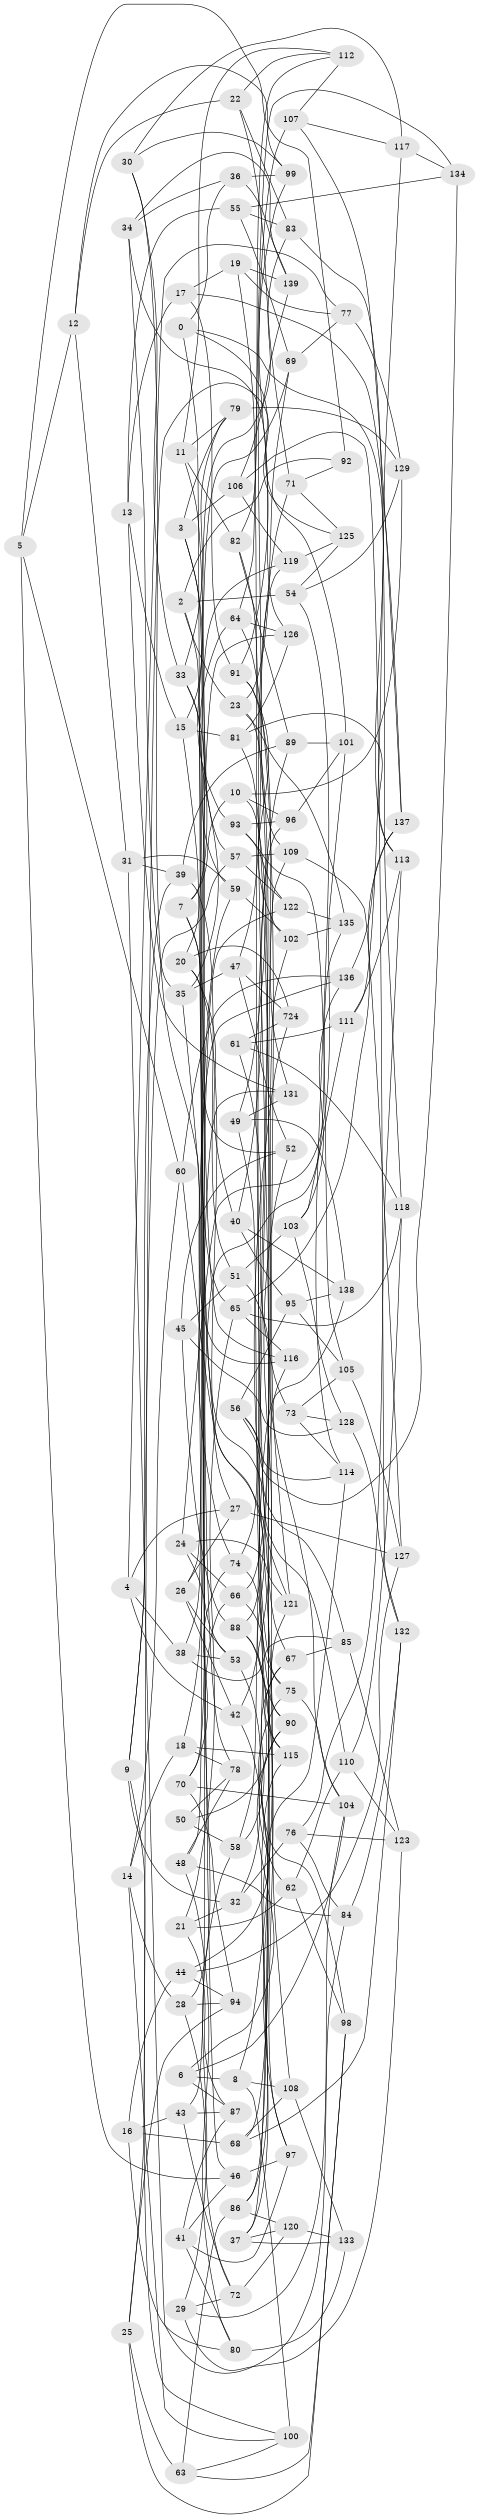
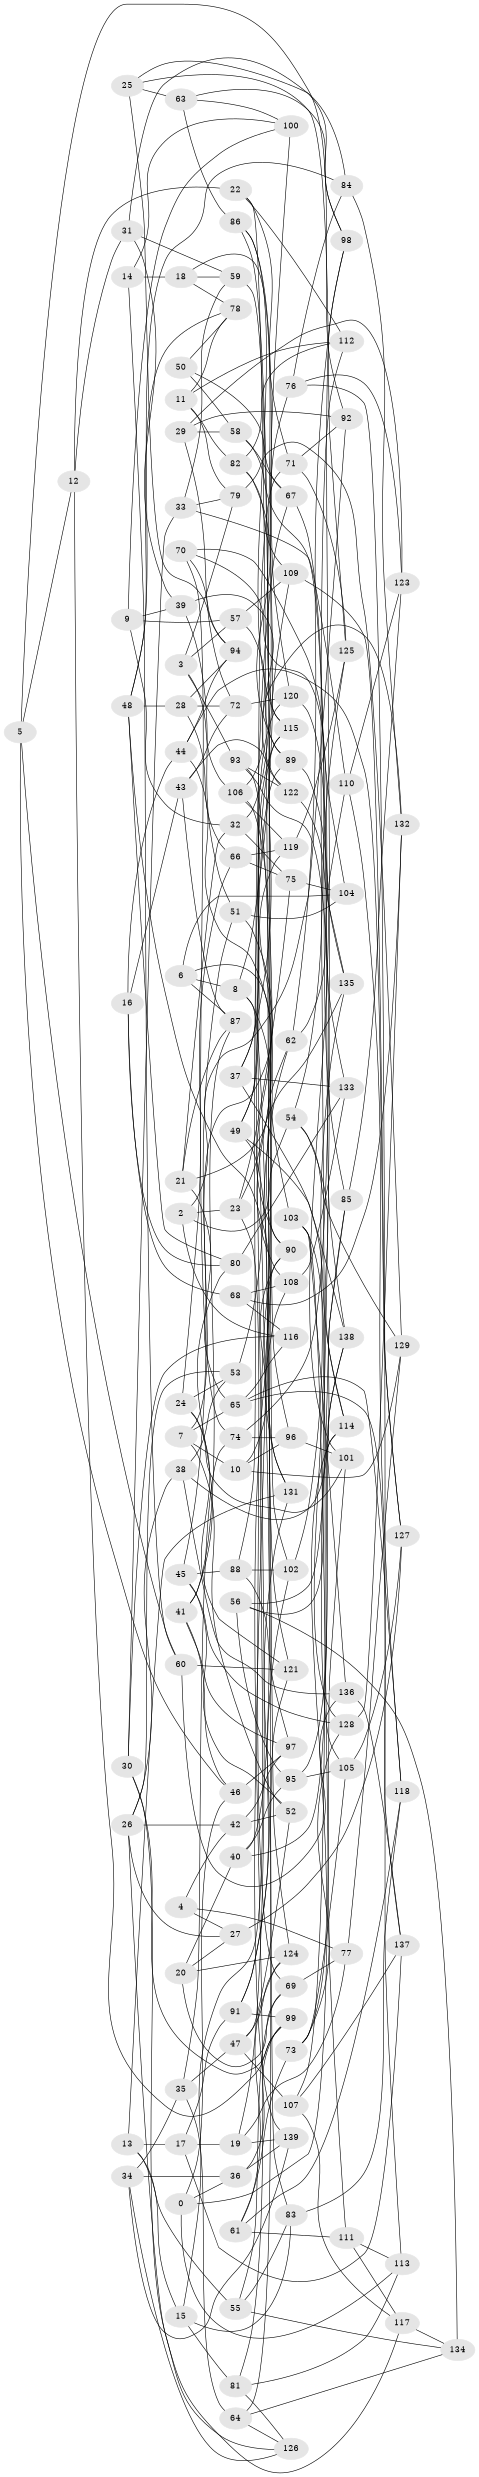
node "724": label "724" -> "124"
edge "4" -- "38": now "26" -- "38"
edge "14" -- "28": now "48" -- "28"
edge "104" -- "29": now "92" -- "29"
